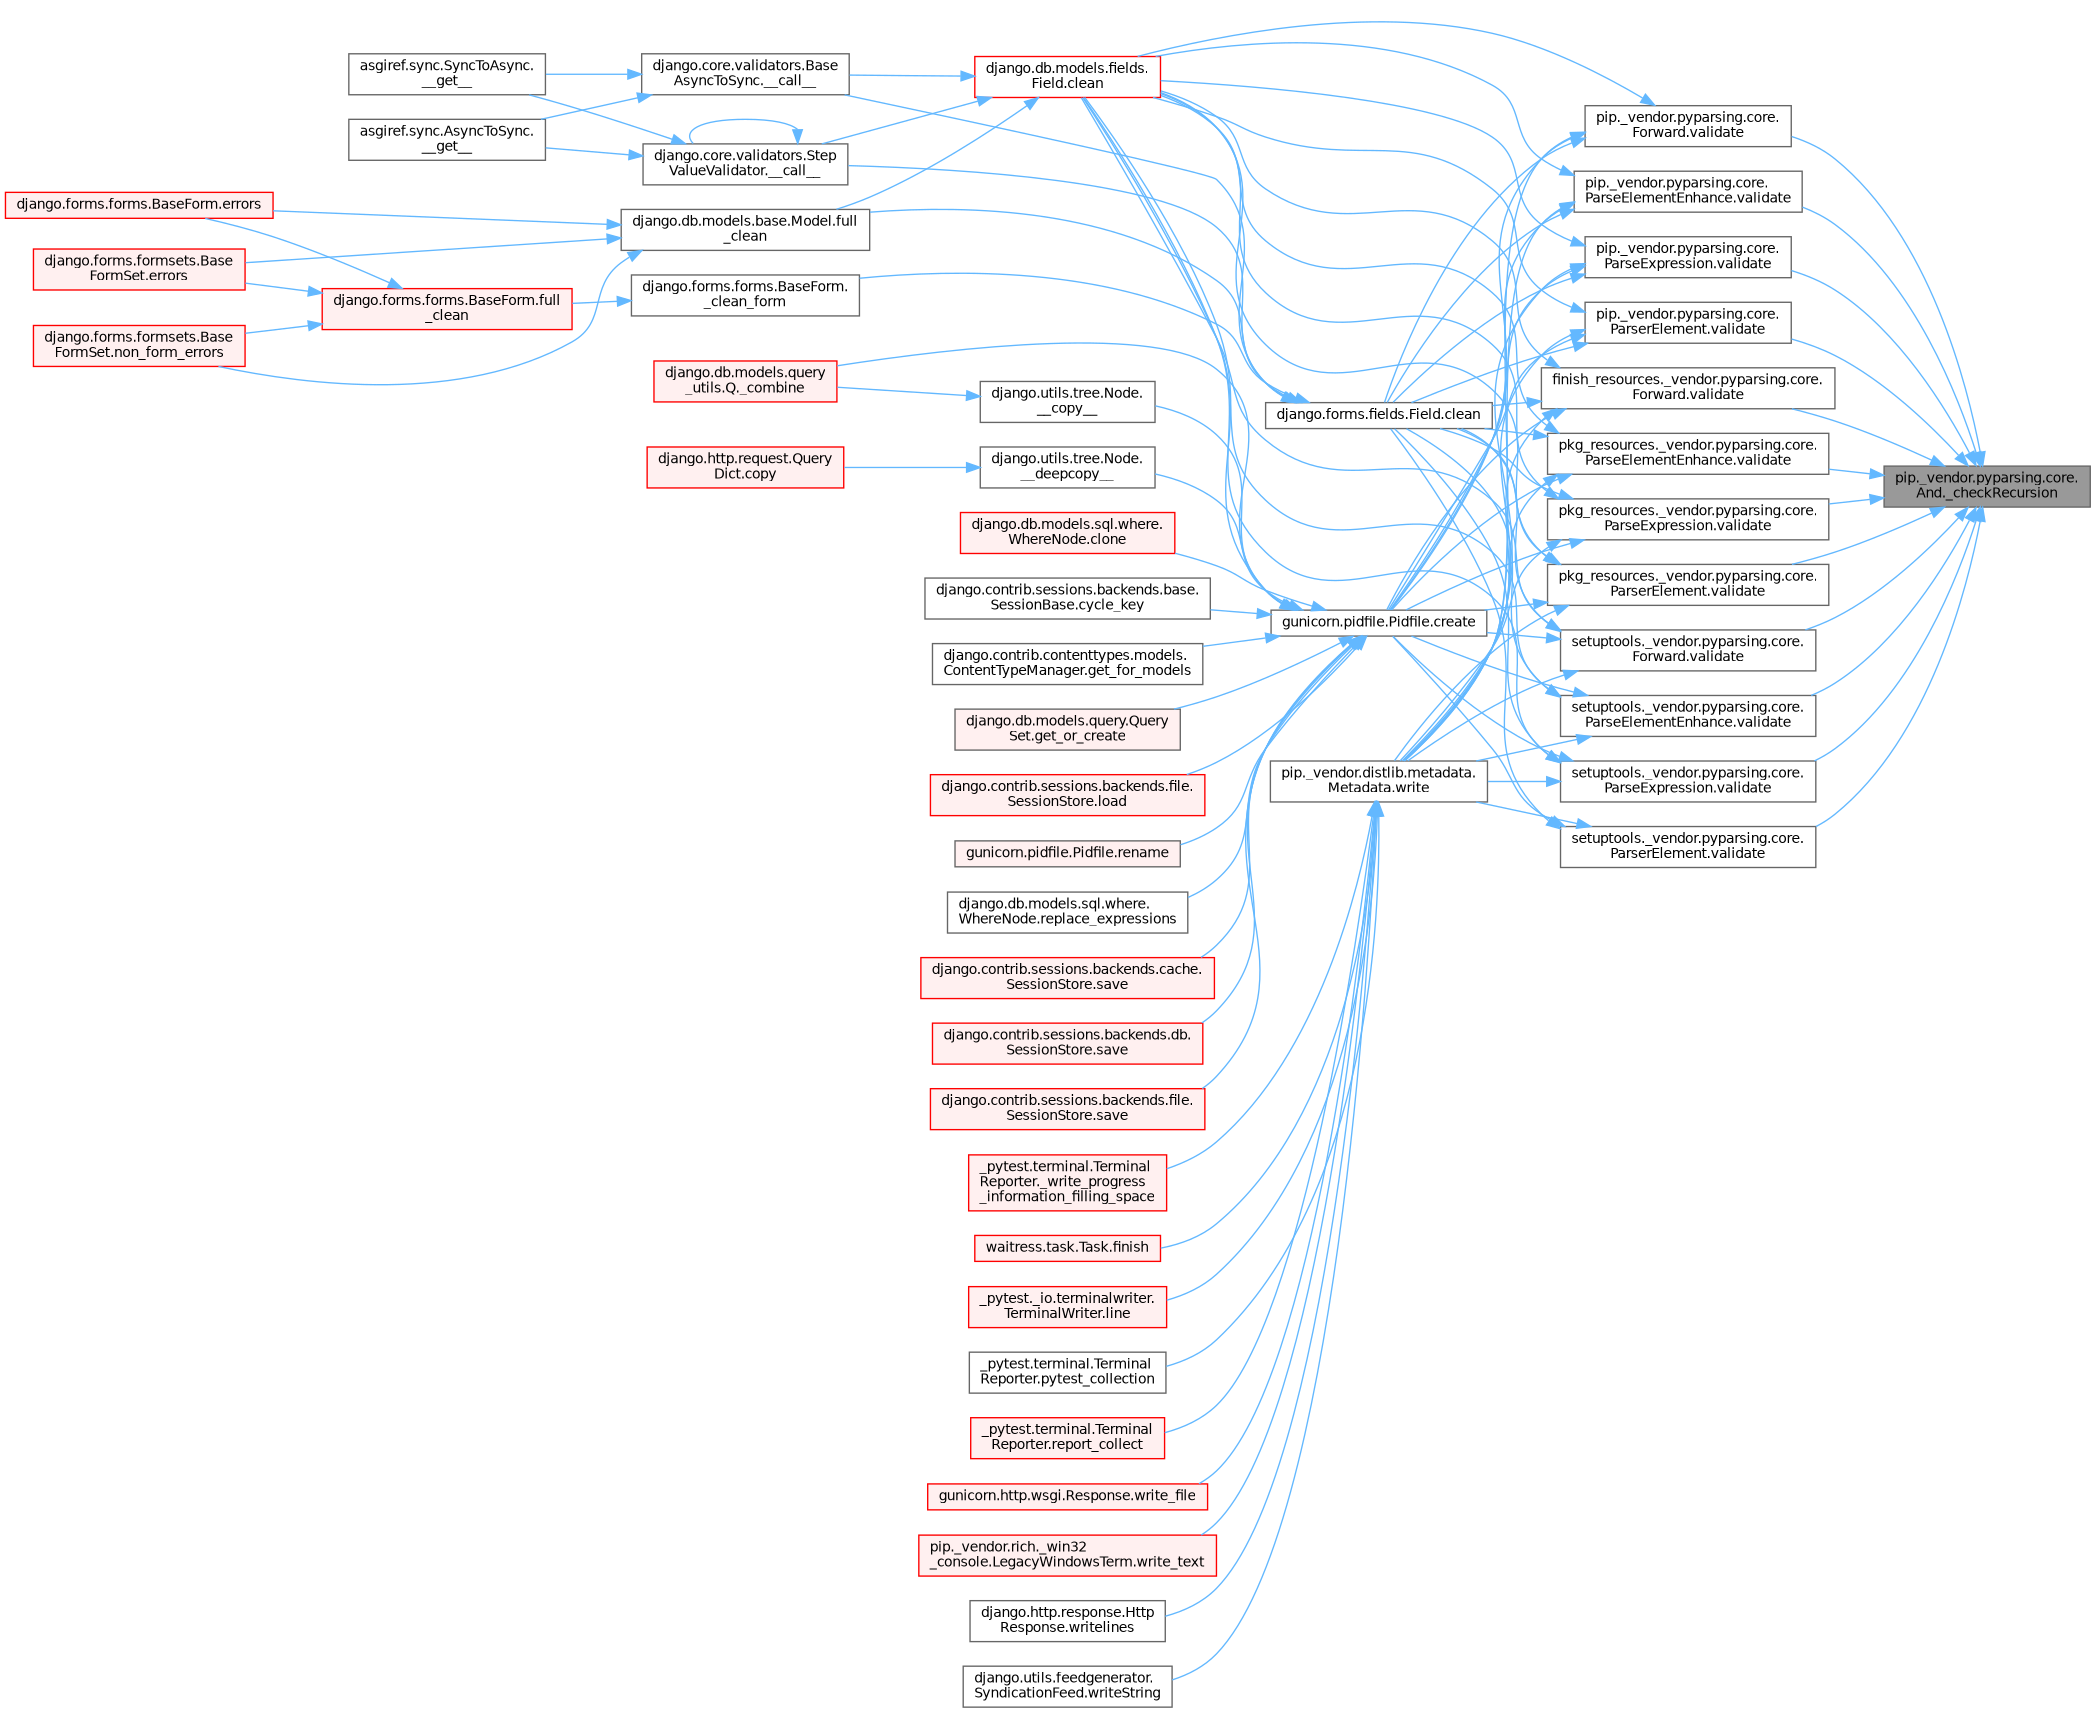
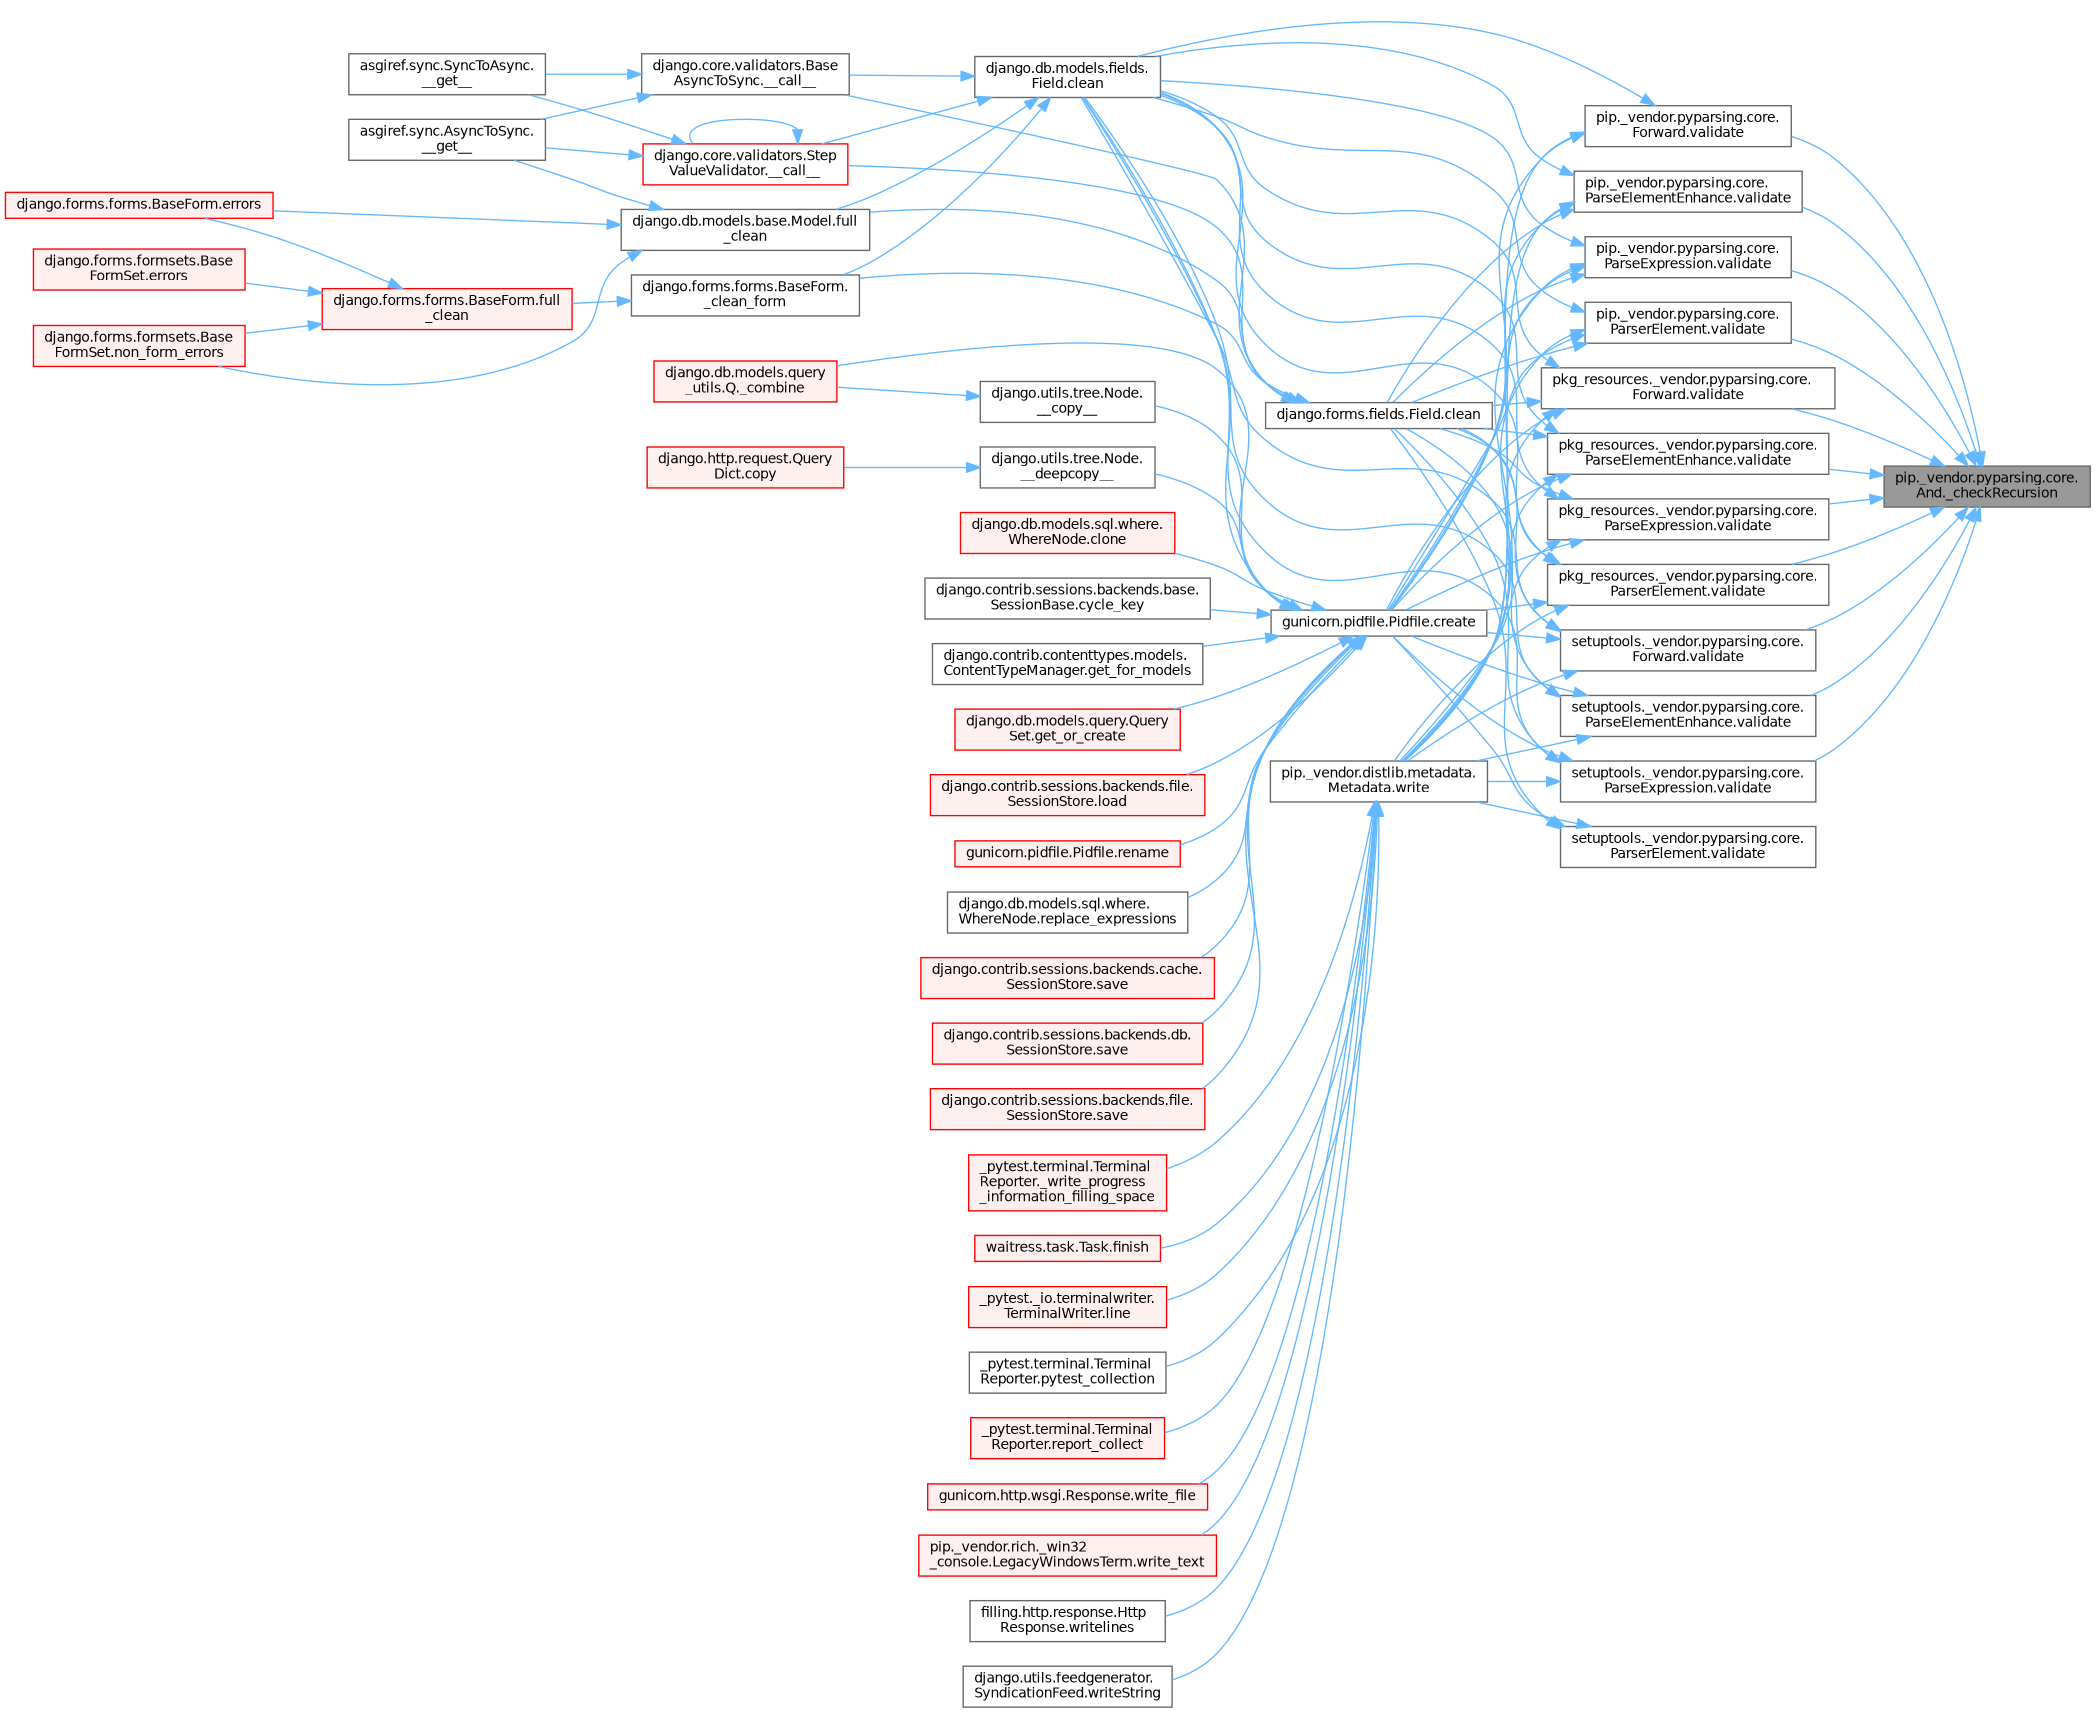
node "django.db.models.fields. Field.clean": color red -> grey40
node "django.core.validators.Step ValueValidator.__call__": color grey40 -> red
edge "django.forms.forms.BaseForm. _clean_form" -> "django.db.models.fields. Field.clean": added
edge "django.forms.formsets.Base FormSet.errors" -> "django.db.models.base.Model.full _clean": now "asgiref.sync.AsyncToSync. __get__" -> "django.db.models.base.Model.full _clean"
edge "django.forms.fields.Field.clean" -> "pip._vendor.pyparsing.core. Forward.validate": removed
node "finish_resources._vendor.pyparsing.core. Forward.validate": label "finish_resources._vendor.pyparsing.core. Forward.validate" -> "pkg_resources._vendor.pyparsing.core. Forward.validate"
edge "setuptools._vendor.pyparsing.core. ParserElement.validate" -> "pip._vendor.pyparsing.core. And._checkRecursion": removed
node "django.db.models.query.Query Set.get_or_create": color grey40 -> red
node "gunicorn.pidfile.Pidfile.rename": color grey40 -> red
node "django.http.response.Http Response.writelines": label "django.http.response.Http Response.writelines" -> "filling.http.response.Http Response.writelines"
